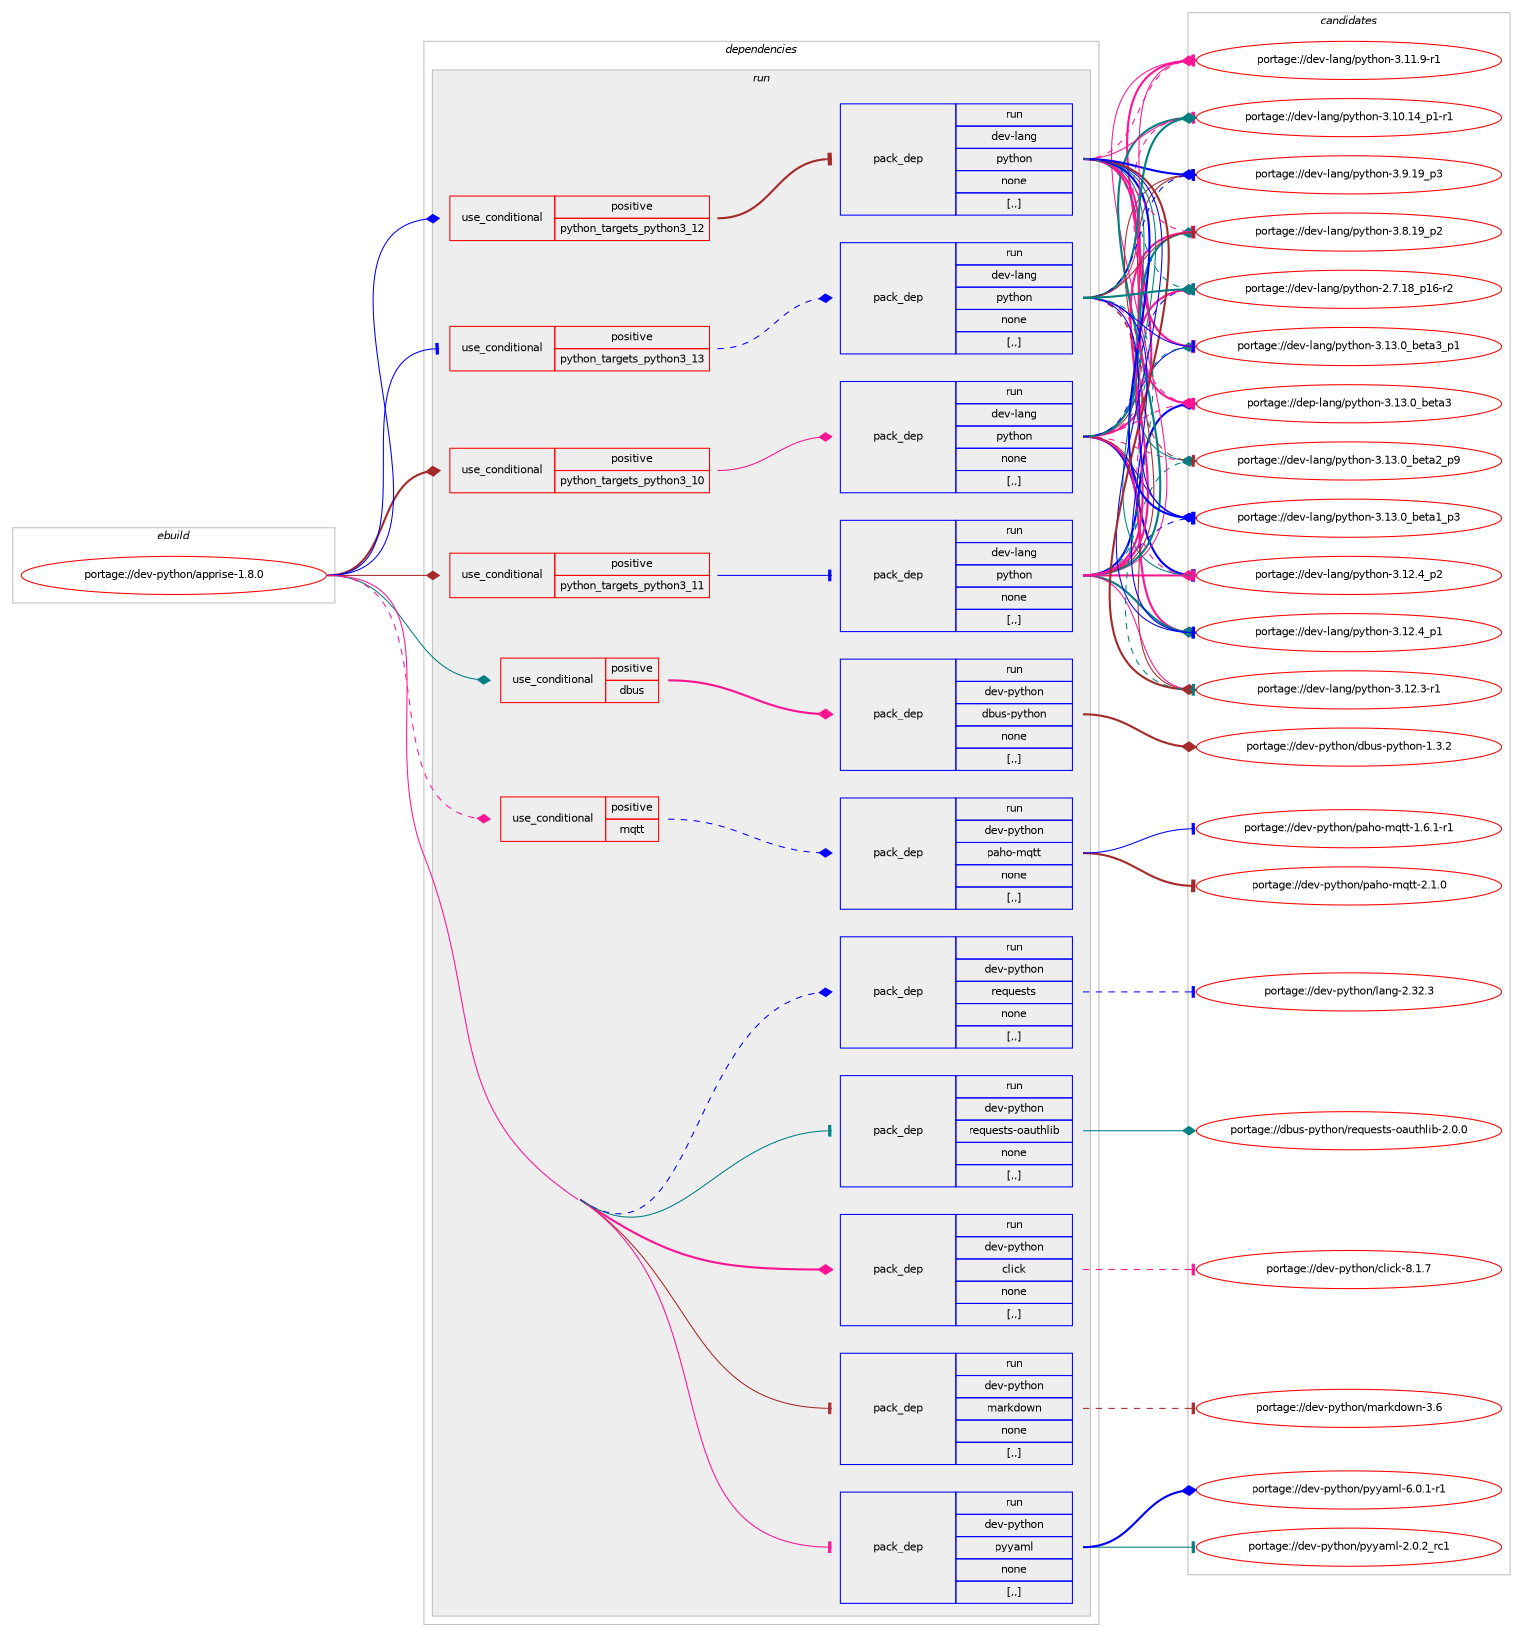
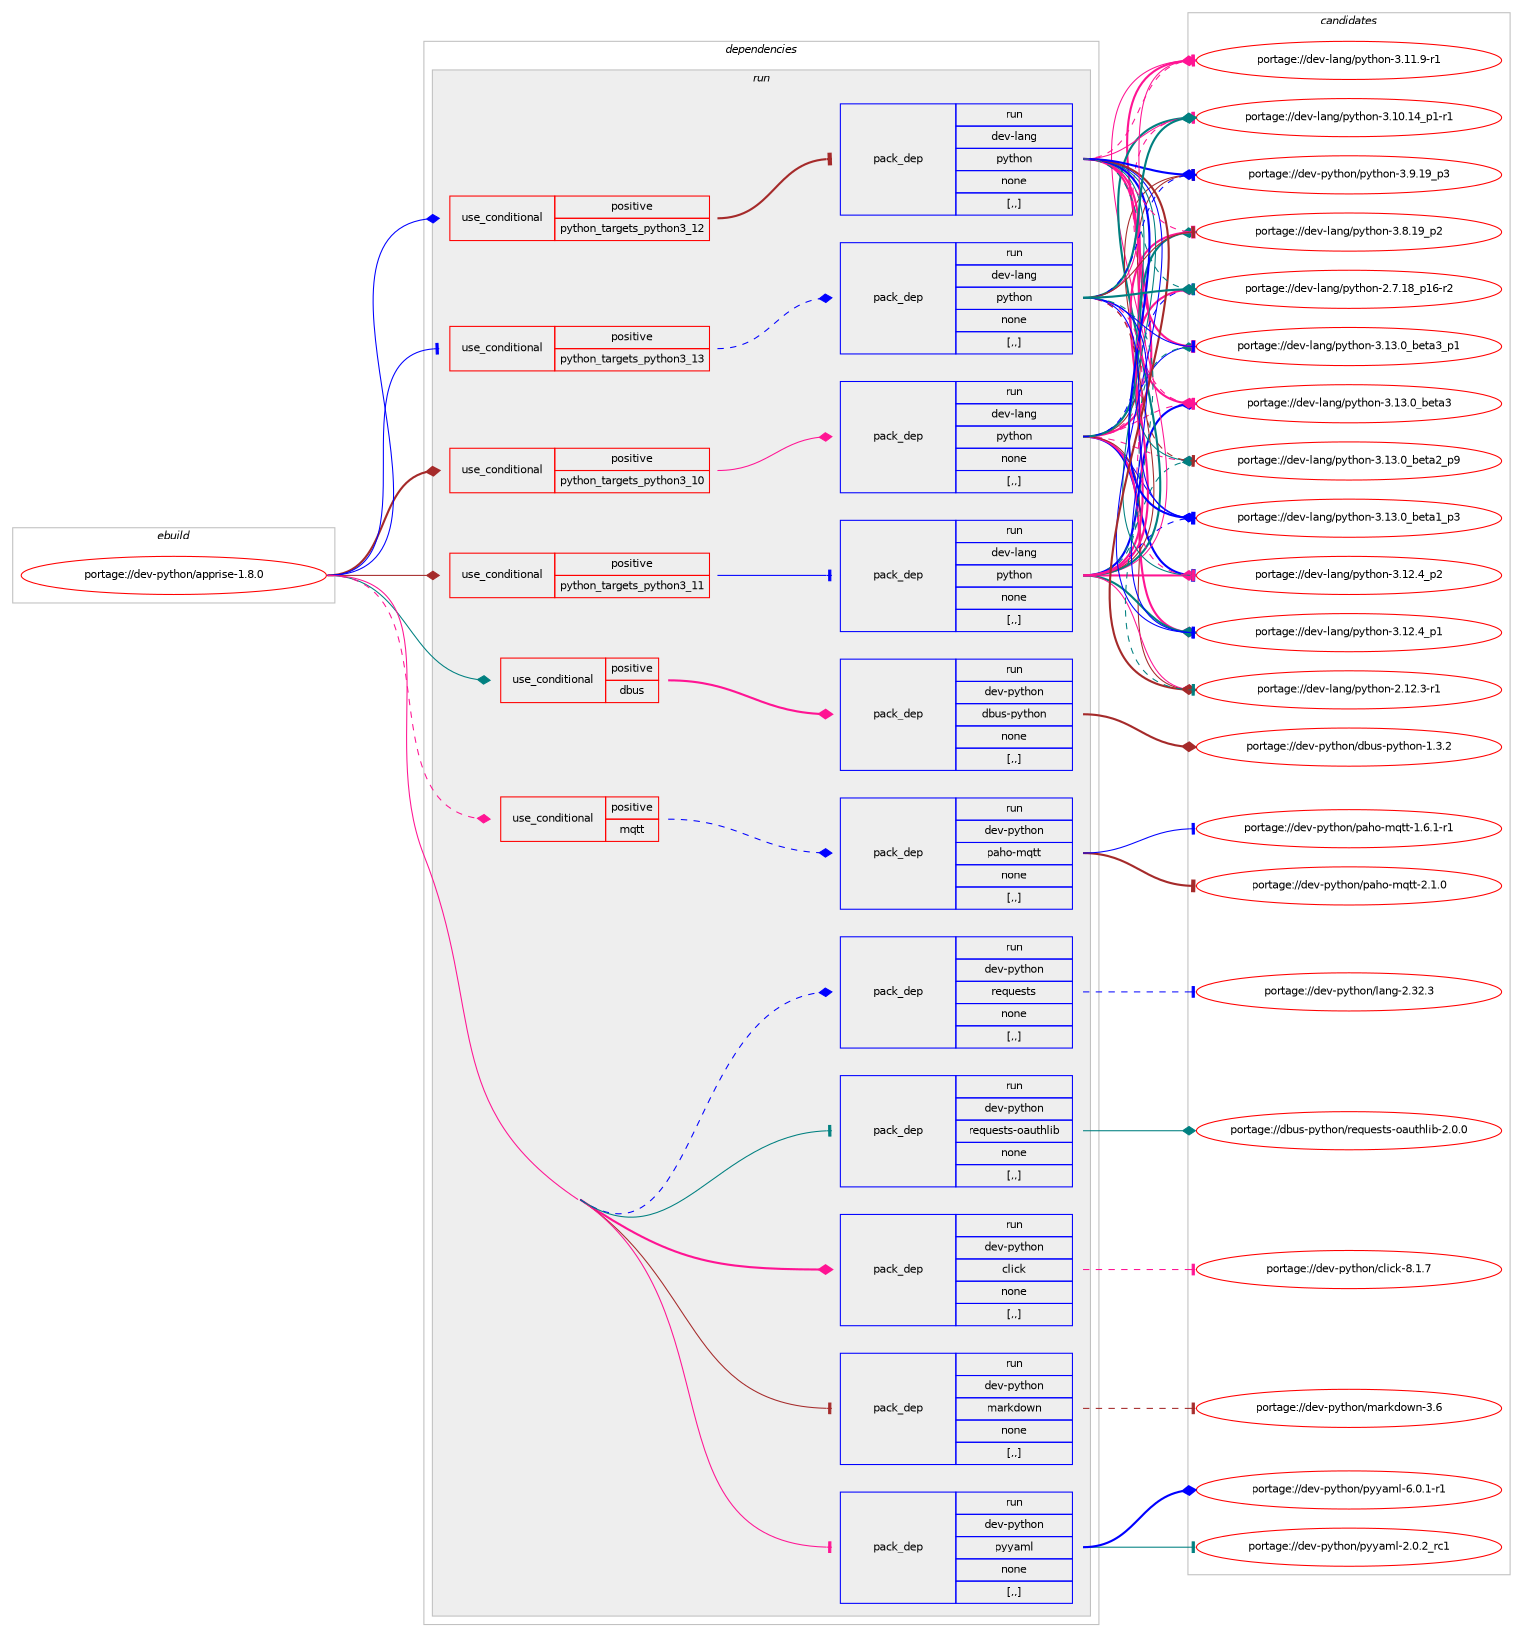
node "portage://dev-lang/python-3.9.19_p3": label "portage://dev-lang/python-3.9.19_p3" -> "portage://dev-python/python-3.9.19_p3"
node "portage://dep-lang/python-3.13.0_beta3": label "portage://dep-lang/python-3.13.0_beta3" -> "portage://dev-lang/python-3.13.0_beta3"
node "portage://dev-lang/python-3.12.3-r1": label "portage://dev-lang/python-3.12.3-r1" -> "portage://dev-lang/python-2.12.3-r1"
